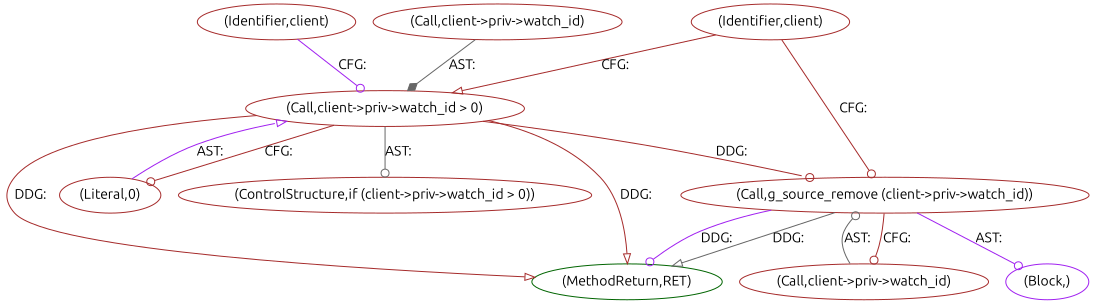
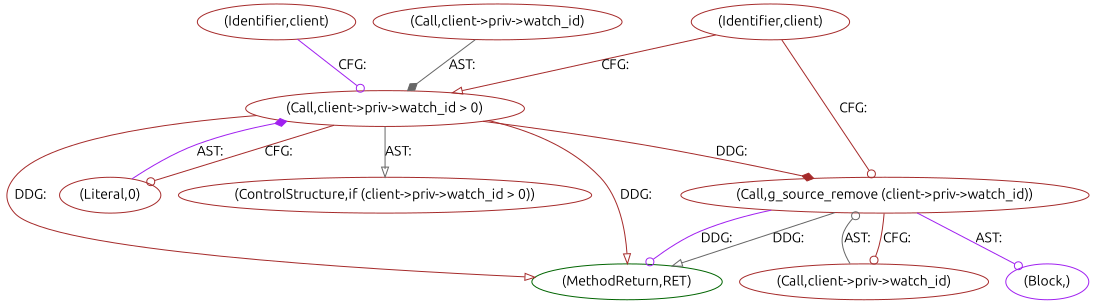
edge "(Literal,0)" -> "(Call,client->priv->watch_id > 0)": arrowhead onormal -> diamond
edge "(Call,client->priv->watch_id > 0)" -> "(Call,g_source_remove (client->priv->watch_id))": arrowhead odot -> diamond
edge "(Call,client->priv->watch_id > 0)" -> "(ControlStructure,if (client->priv->watch_id > 0))": arrowhead odot -> onormal
